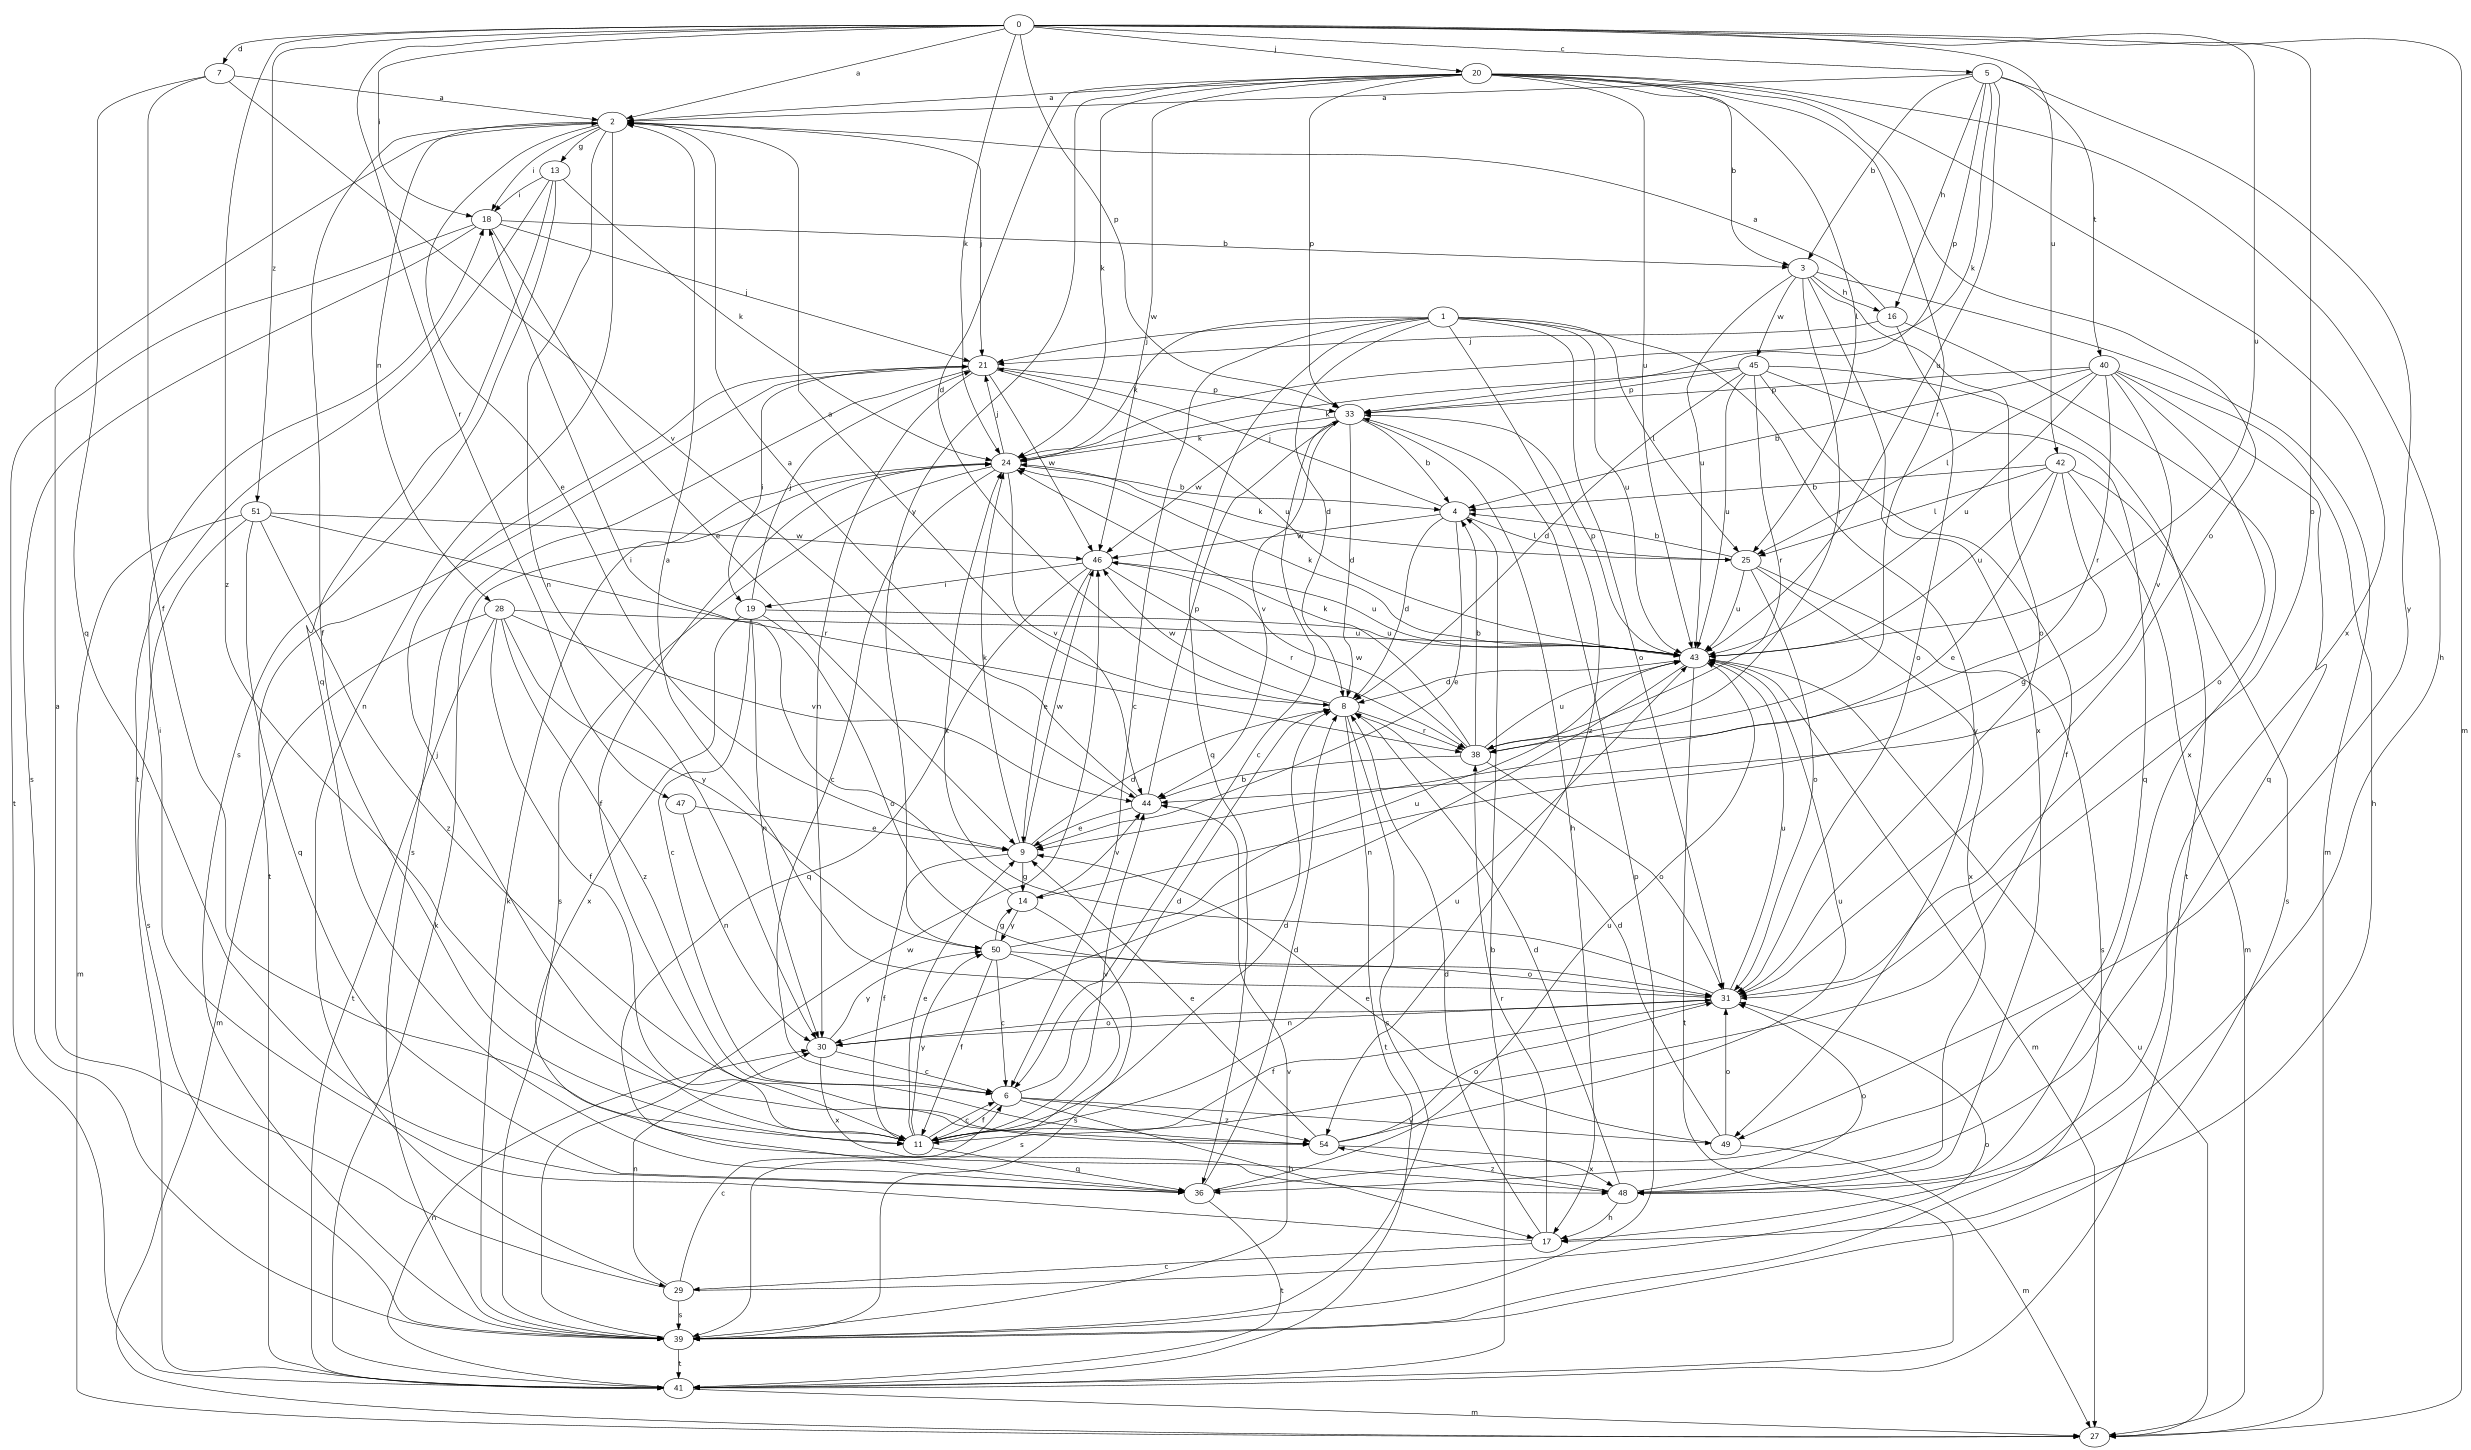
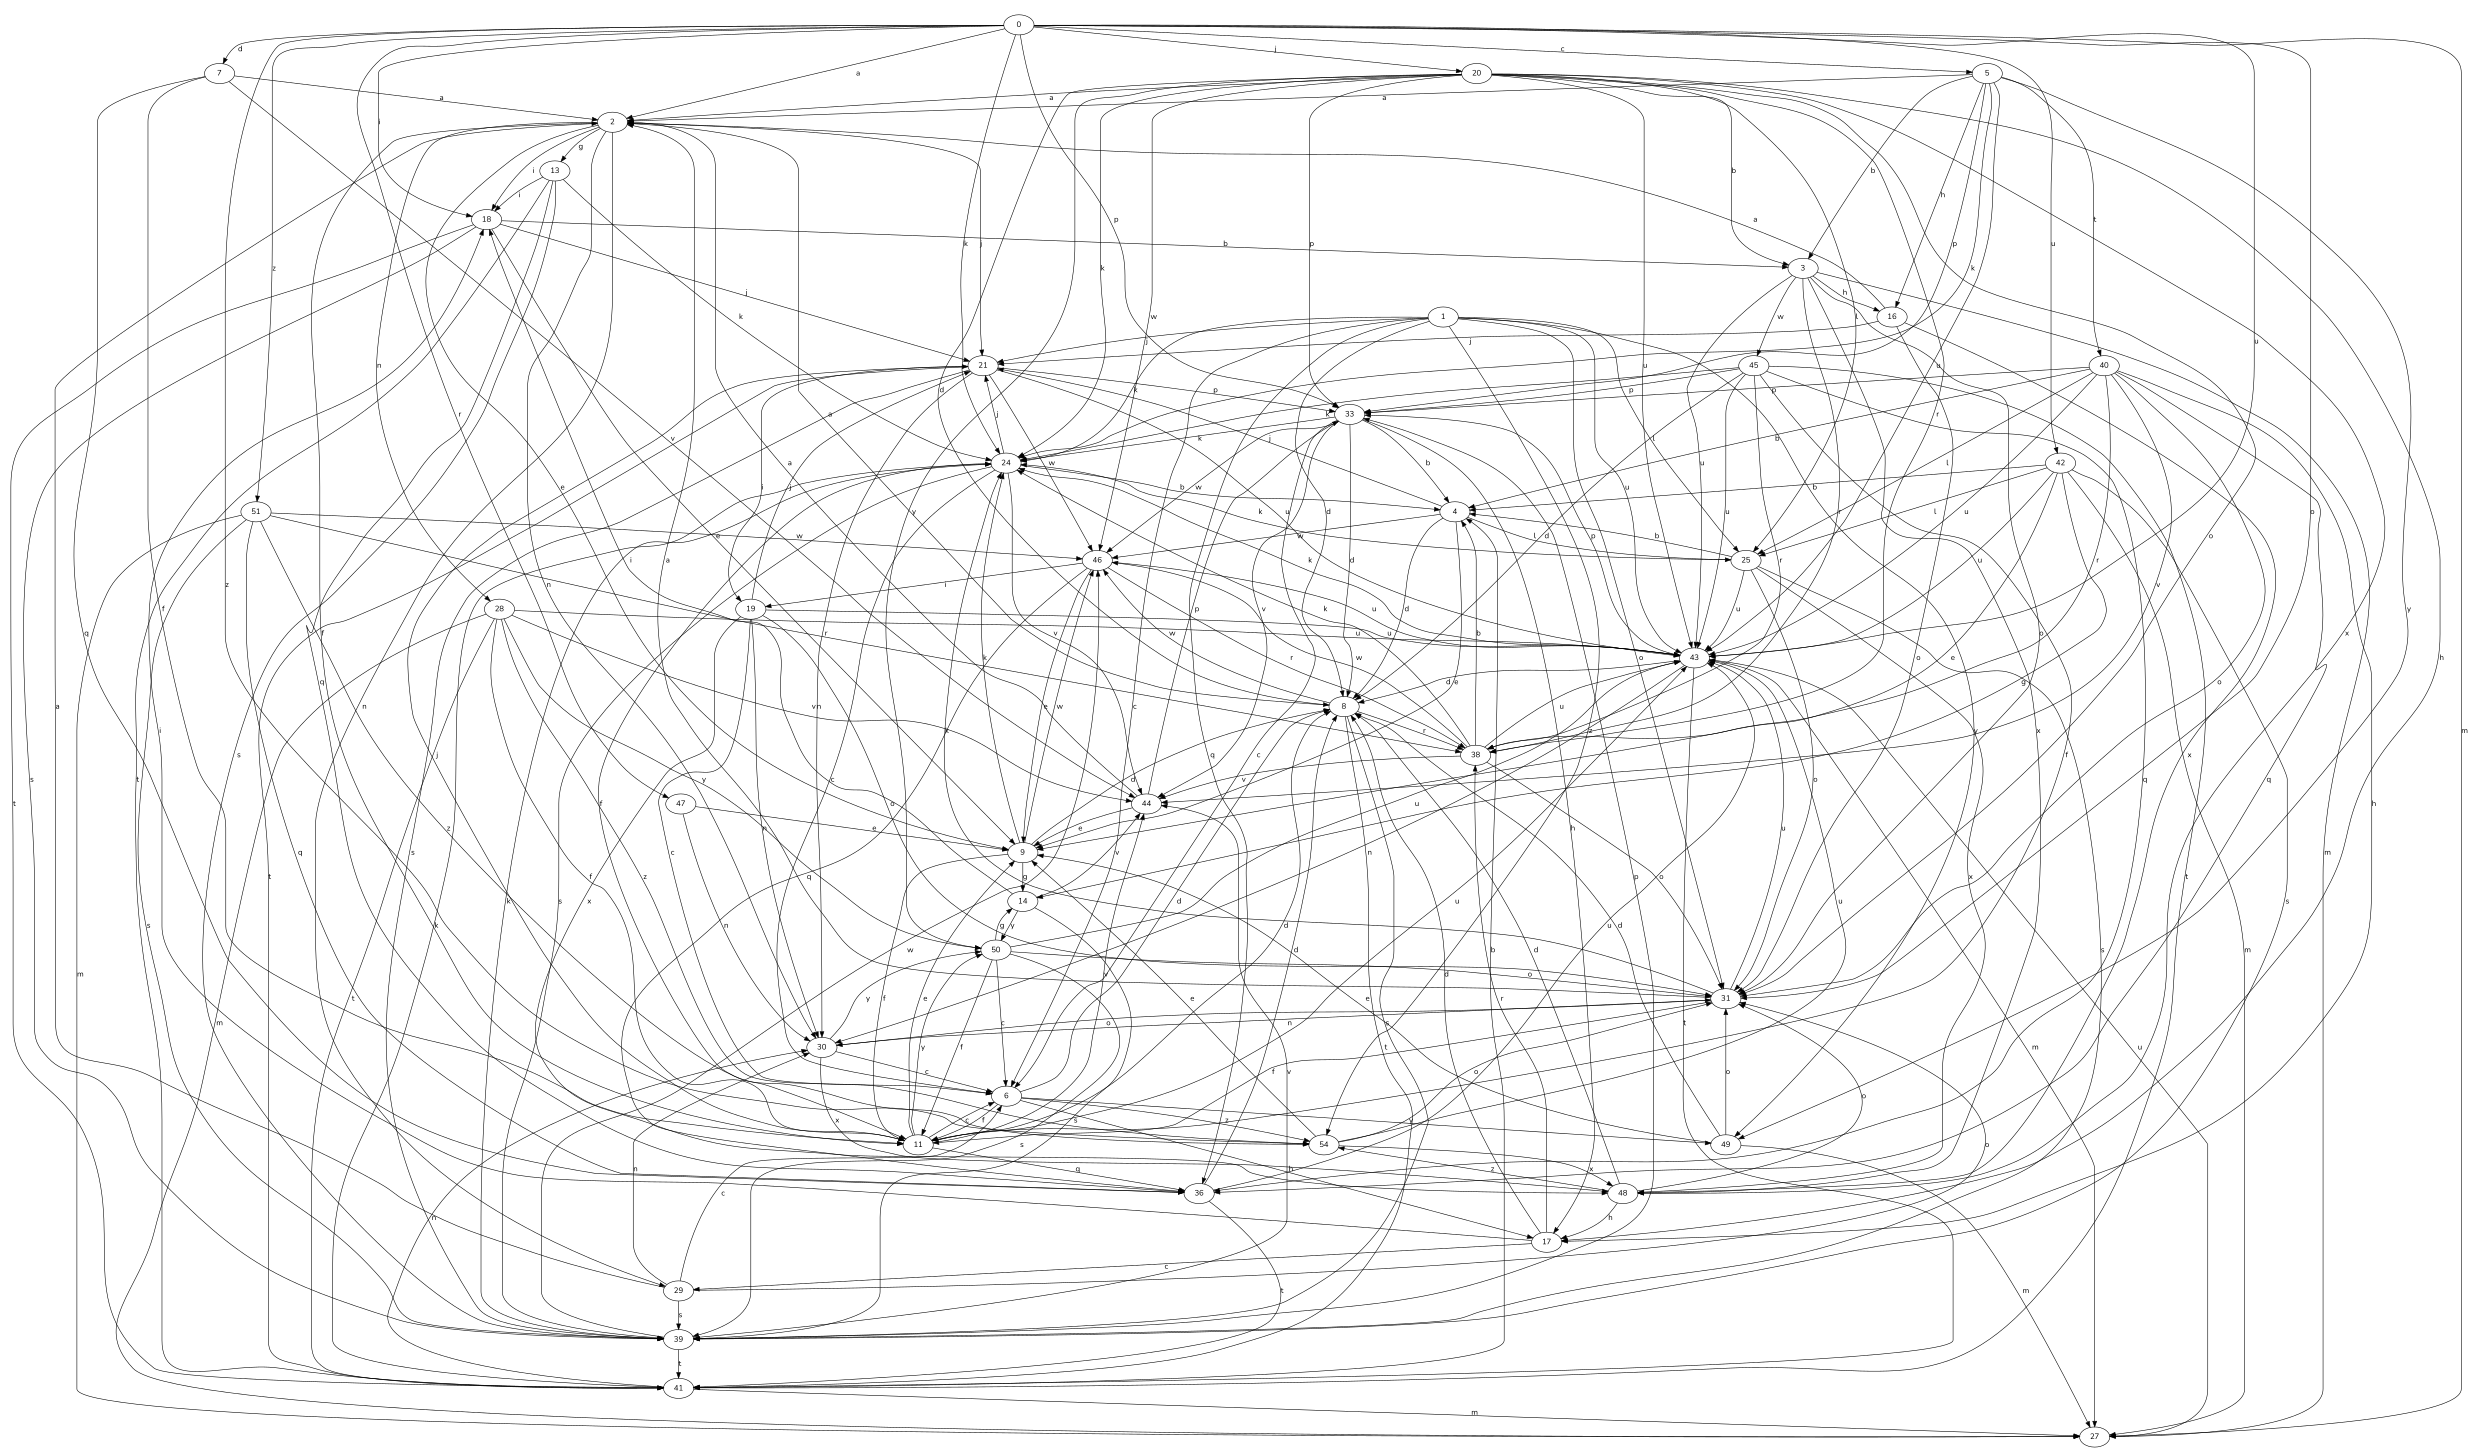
edge "38" -> "44": label "b" -> "v"
